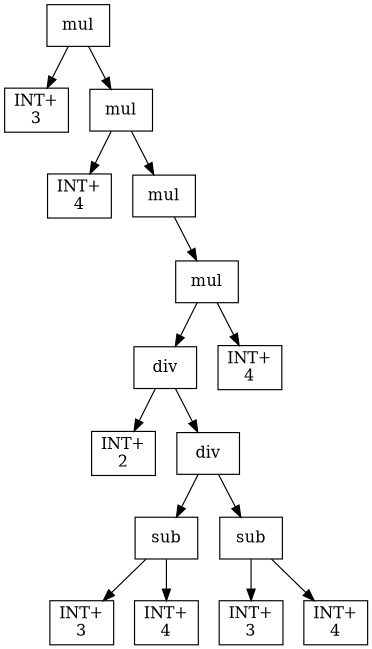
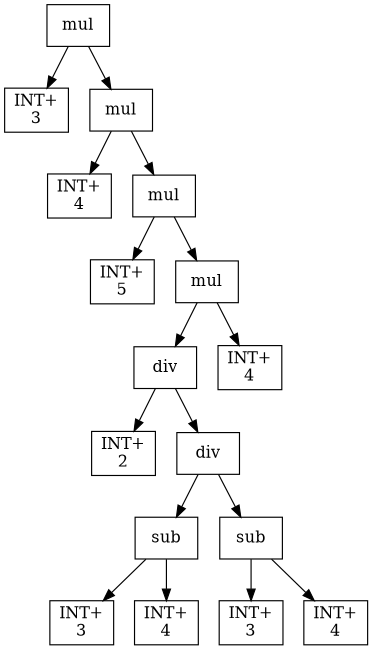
node "INT+ 5": added
